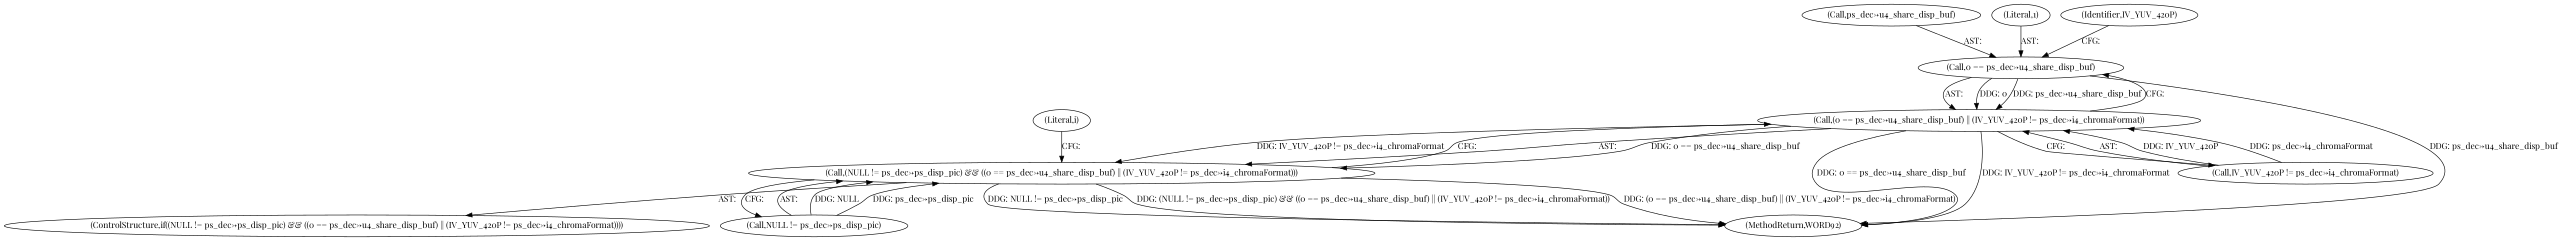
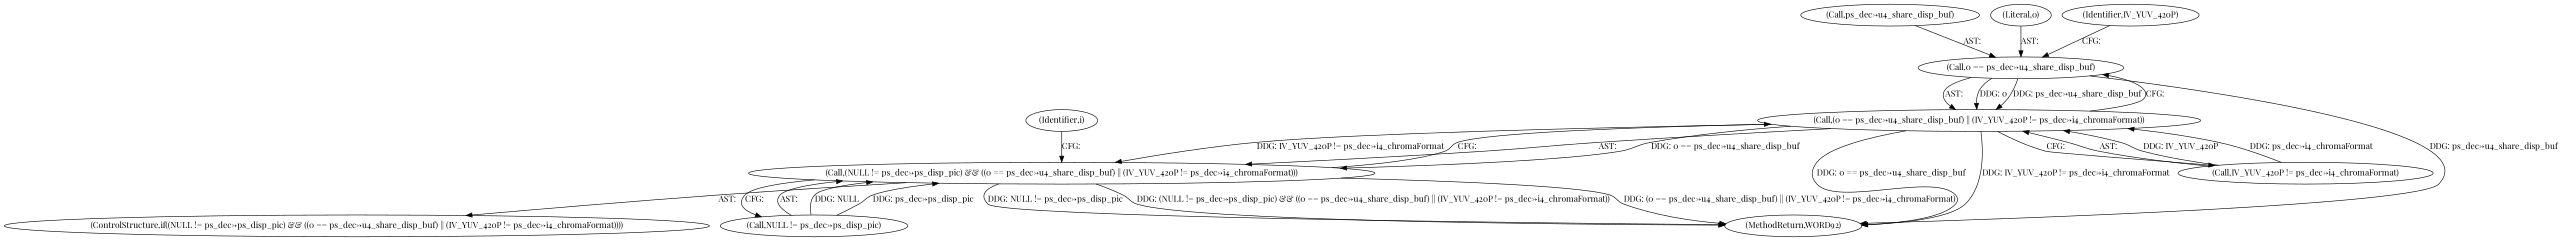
node "(Literal,1)": label "(Literal,1)" -> "(Literal,0)"
node "(Literal,i)": label "(Literal,i)" -> "(Identifier,i)"
